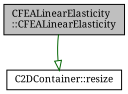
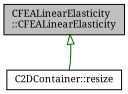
edge "CFEALinearElasticity ::CFEALinearElasticity" -> "C2DContainer::resize": reversed
